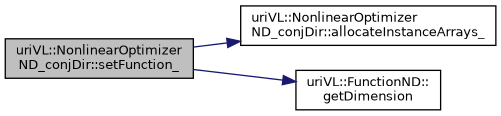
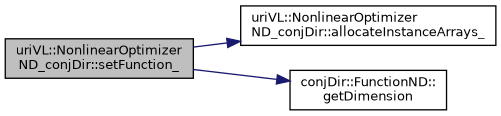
node "uriVL::FunctionND:: getDimension": label "uriVL::FunctionND:: getDimension" -> "conjDir::FunctionND:: getDimension"
